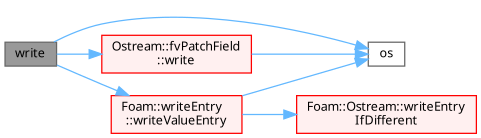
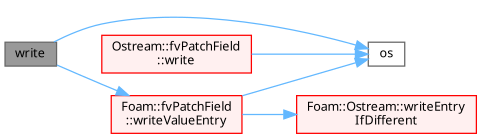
edge "write" -> "Ostream::fvPatchField ::write": removed
node "Foam::writeEntry ::writeValueEntry": label "Foam::writeEntry ::writeValueEntry" -> "Foam::fvPatchField ::writeValueEntry"
